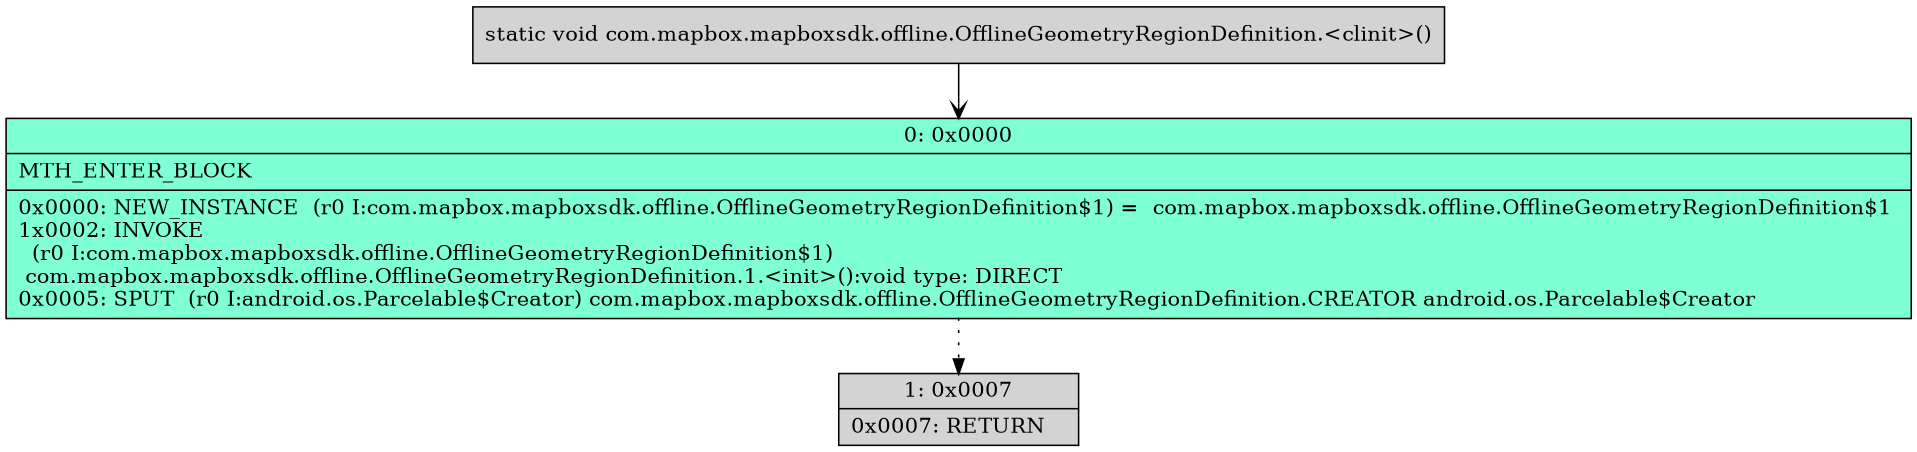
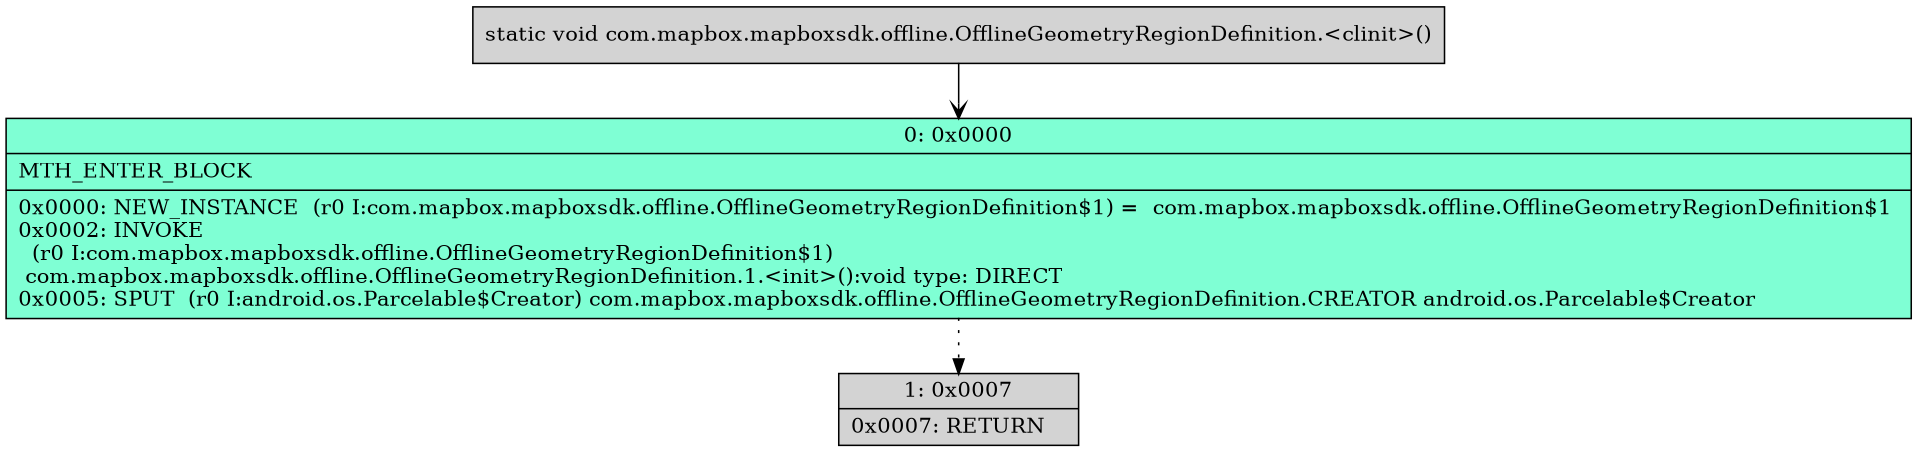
node "0: 0x0000": text "1x0002: INVOKE" -> "0x0002: INVOKE"
